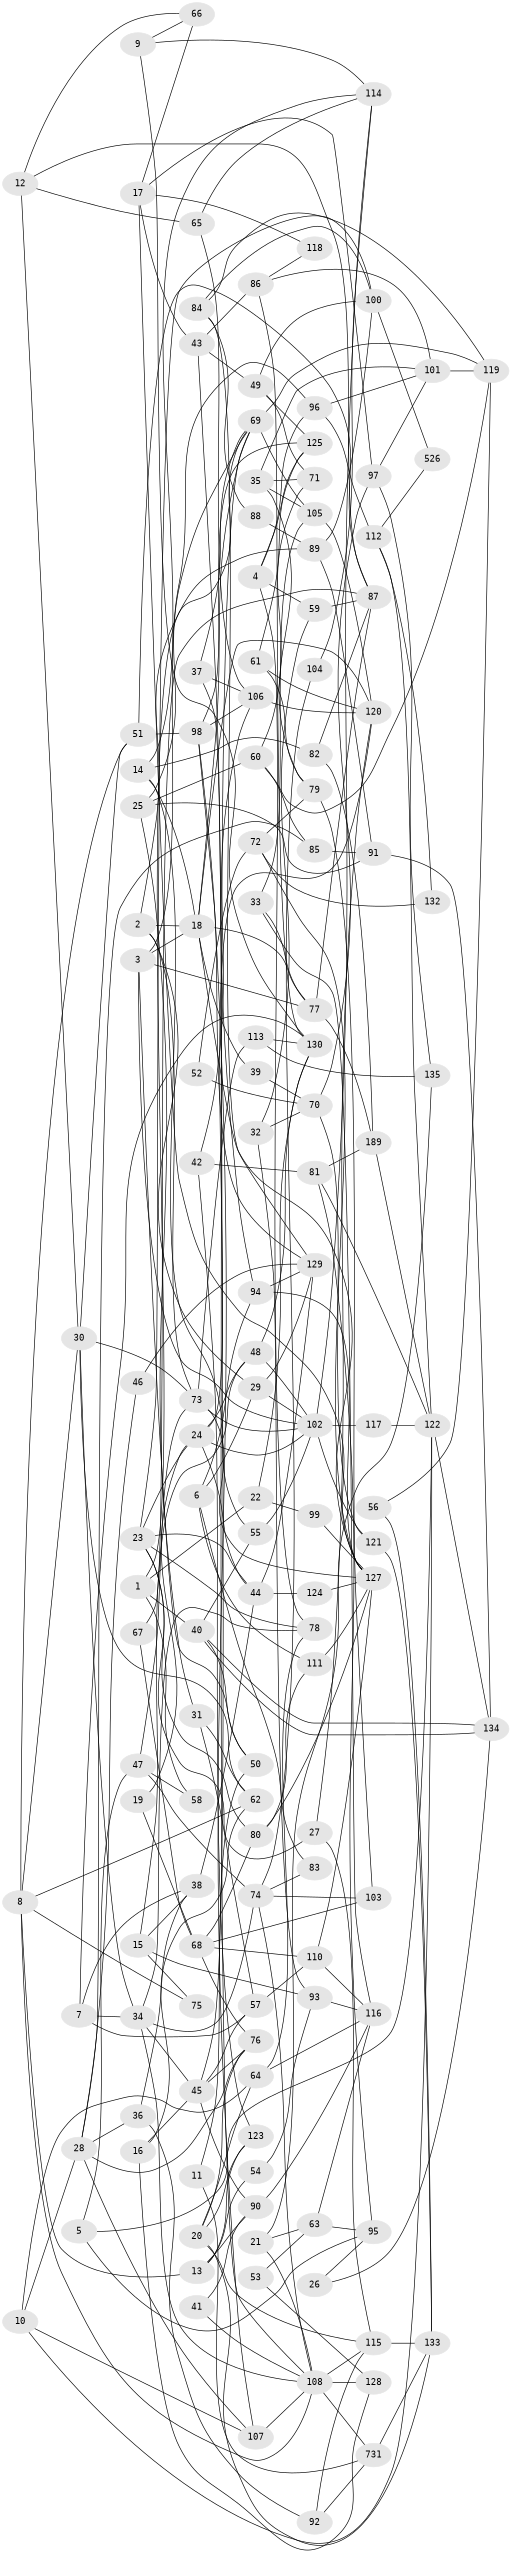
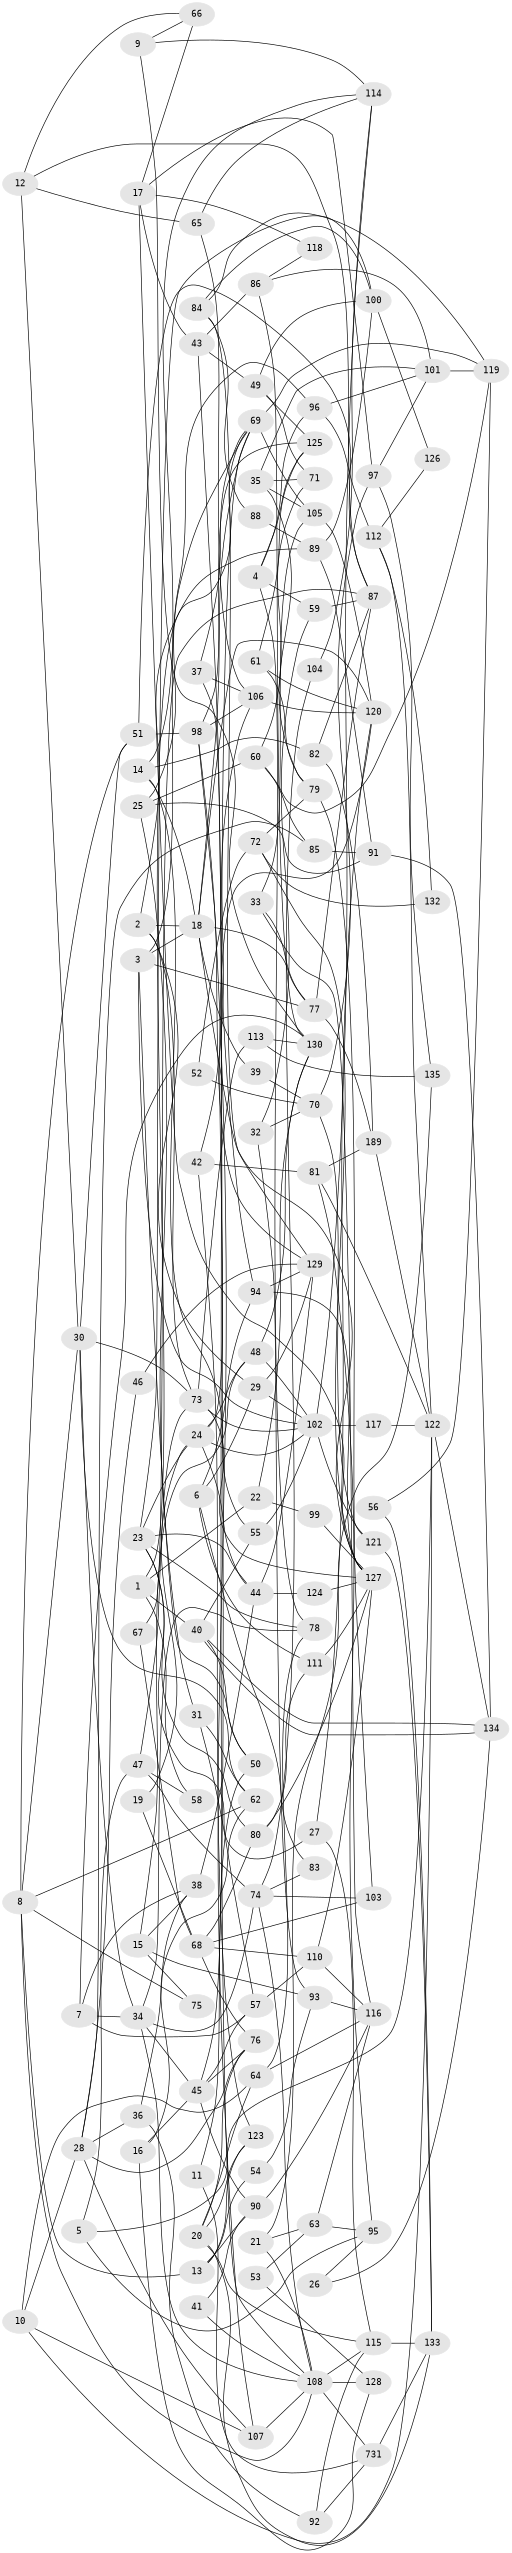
node "526": label "526" -> "126"
